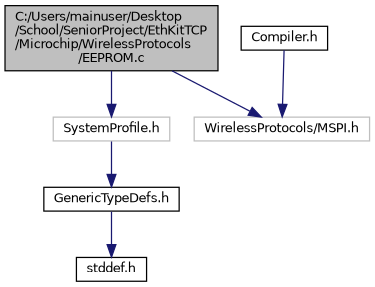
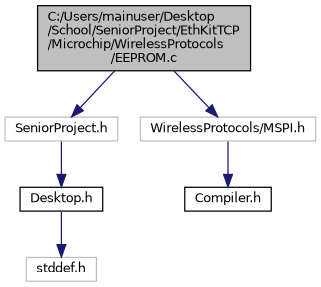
edge "Compiler.h" -> "WirelessProtocols/MSPI.h": reversed
node "SystemProfile.h": label "SystemProfile.h" -> "SeniorProject.h"
node "GenericTypeDefs.h": label "GenericTypeDefs.h" -> "Desktop.h"
node "stddef.h": color black -> grey75
